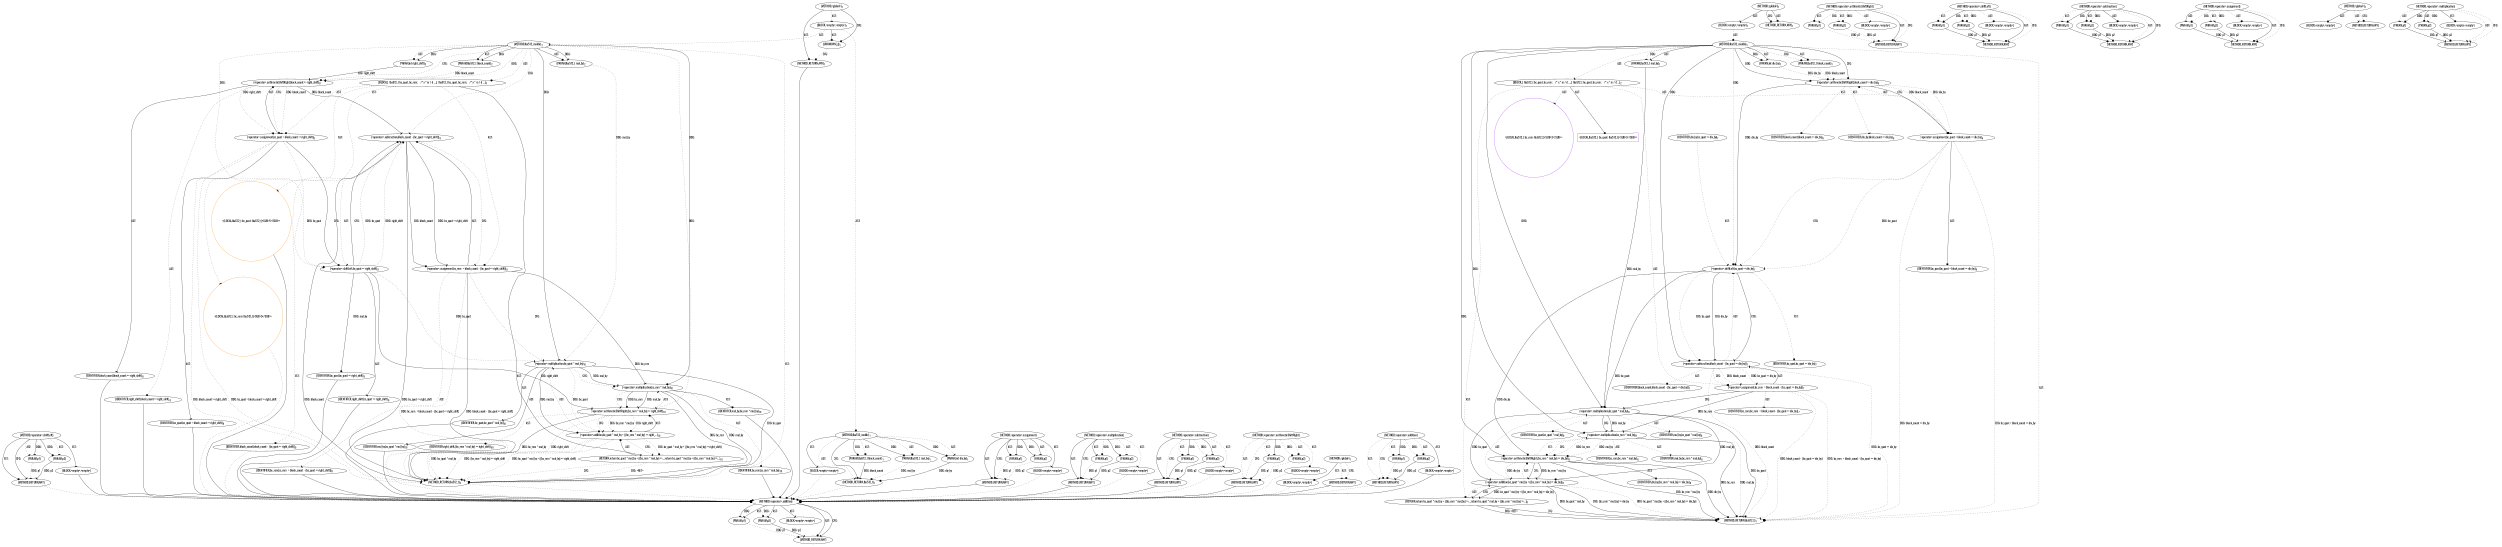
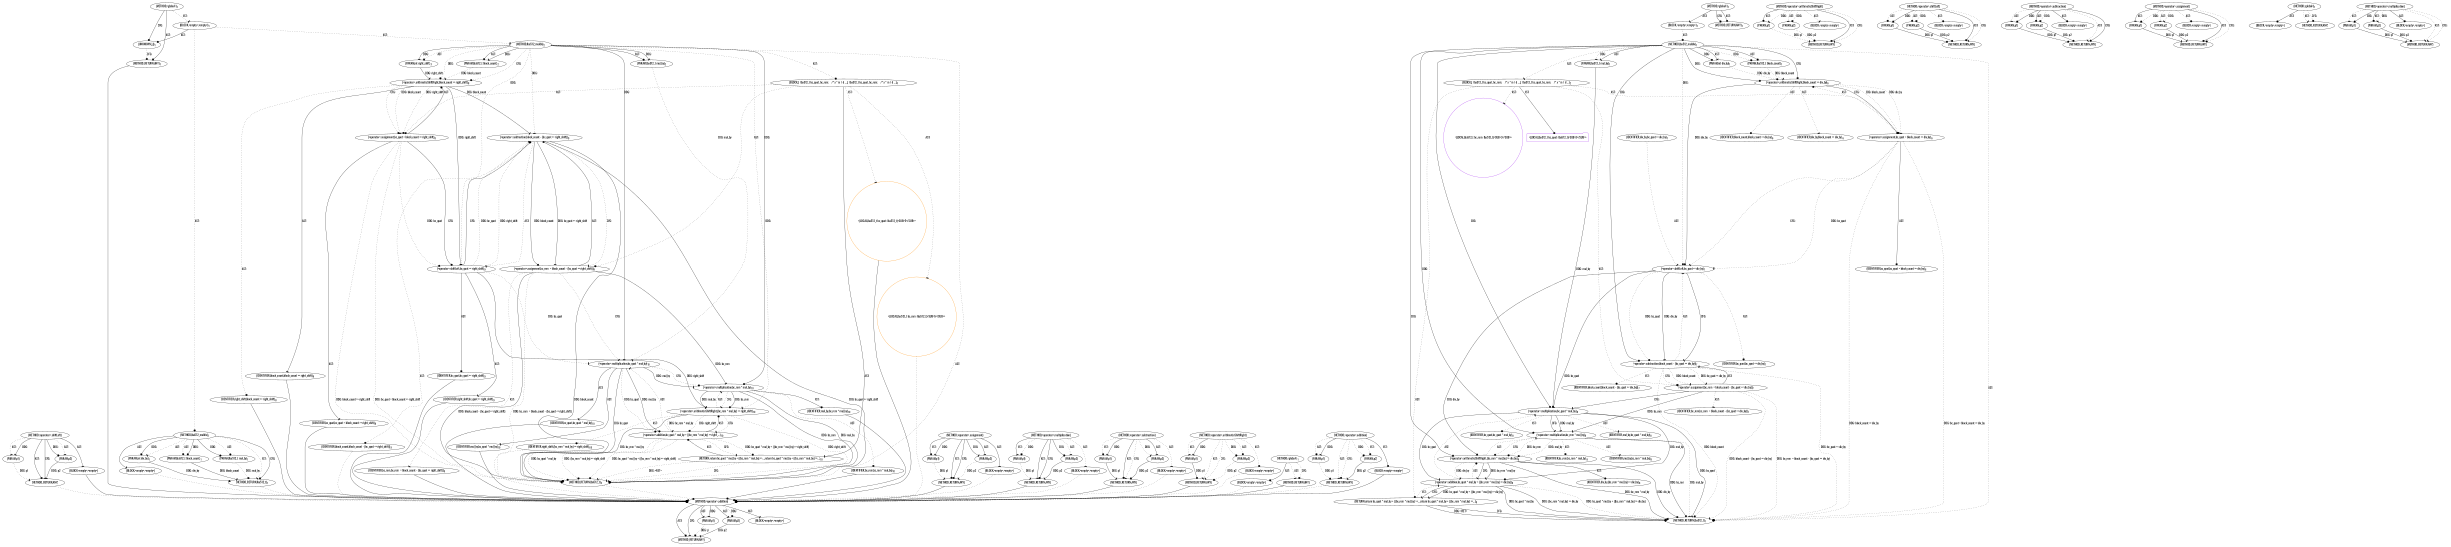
edge "(<operator>.arithmeticShiftRight,block_count >> right_shift)" -> "(<operator>.shiftLeft,bc_quot << right_shift)": added, label "DDG: right_shift"
edge "(<operator>.shiftLeft,bc_quot << right_shift)" -> "(IDENTIFIER,bc_quot,bc_quot << right_shift)": label "DDG: mul_by" -> "AST: "
